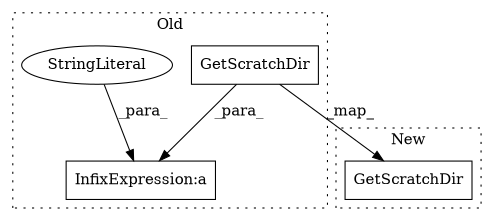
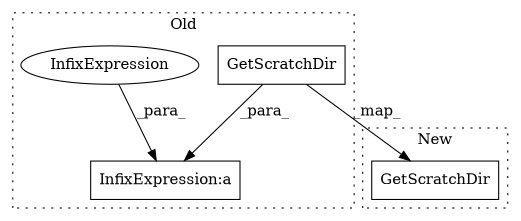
node "StringLiteral": label "StringLiteral" -> "InfixExpression"
